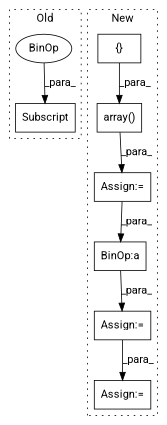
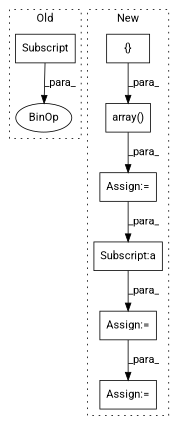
edge "BinOp" -> "Subscript": reversed
node "BinOp:a": label "BinOp:a" -> "Subscript:a"
